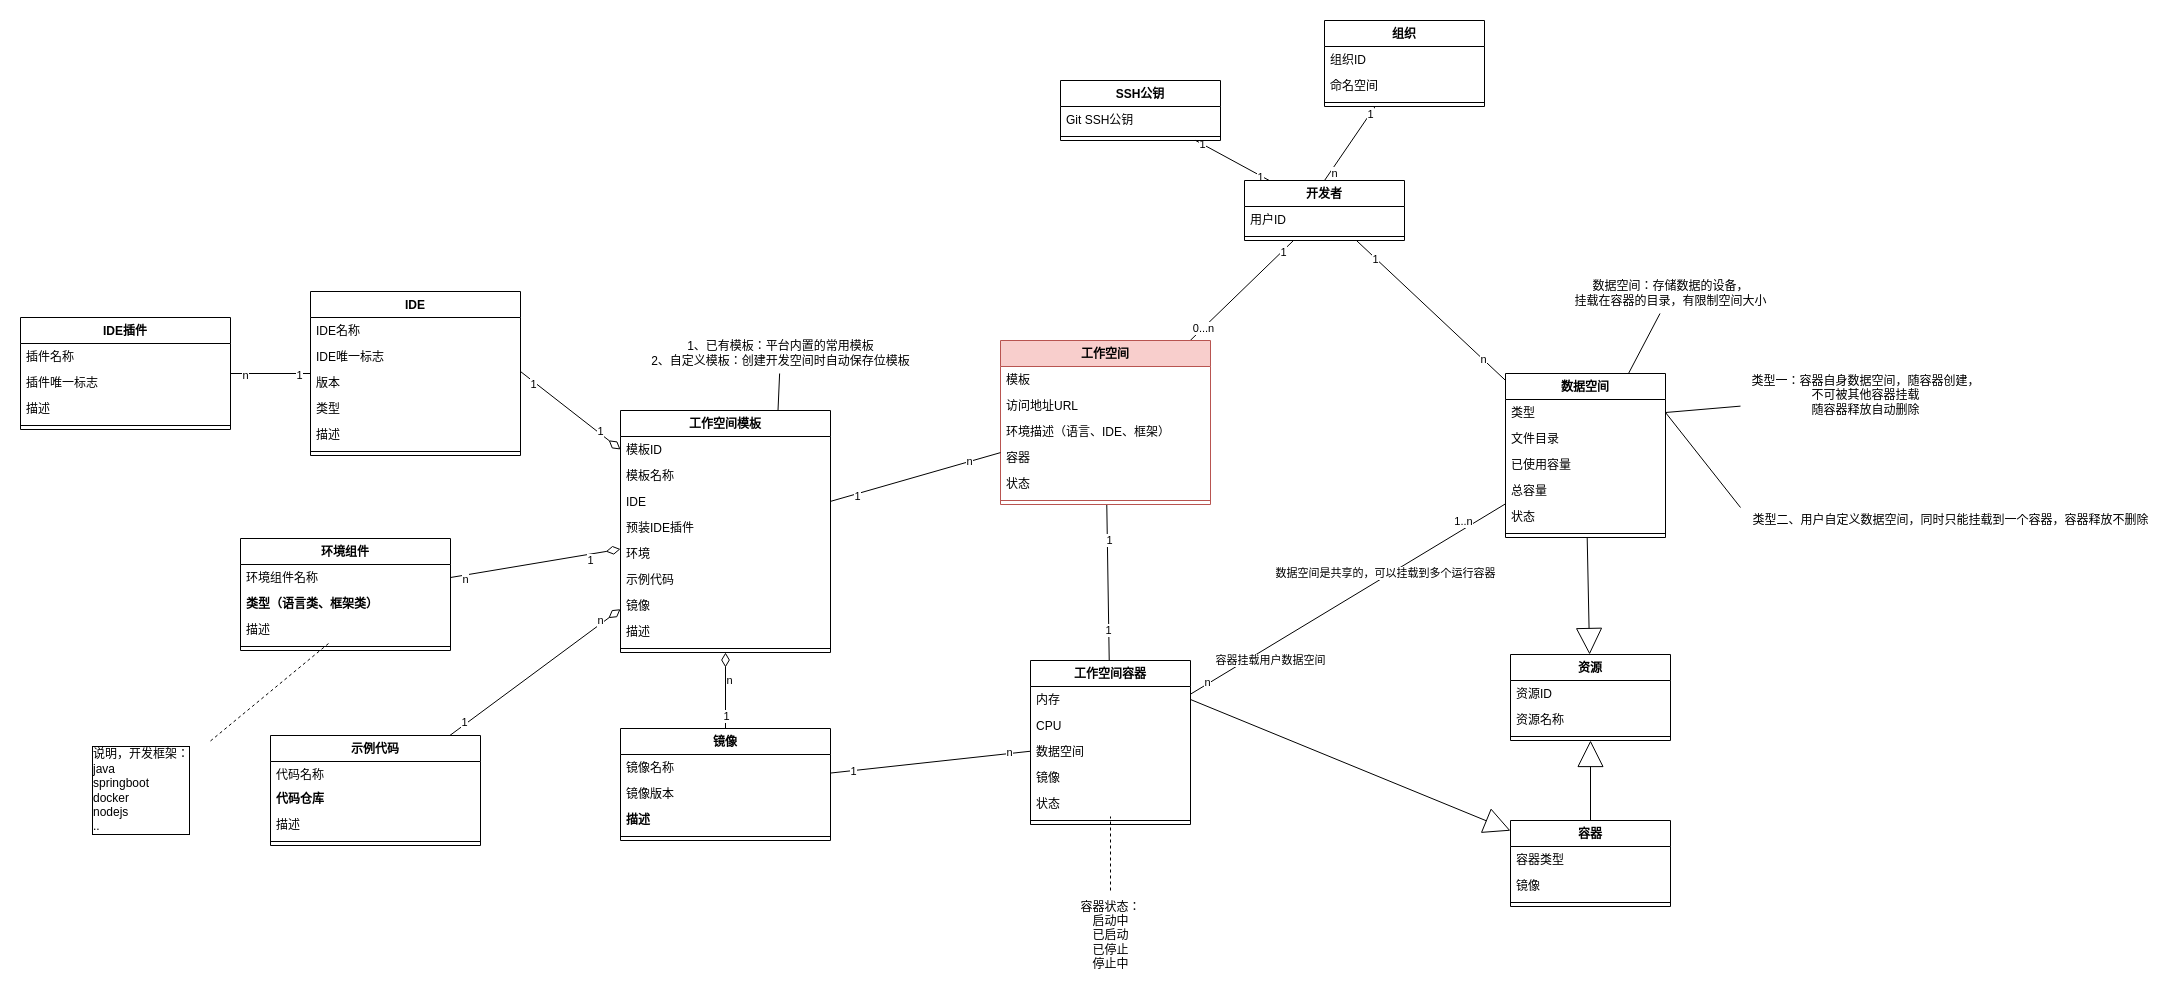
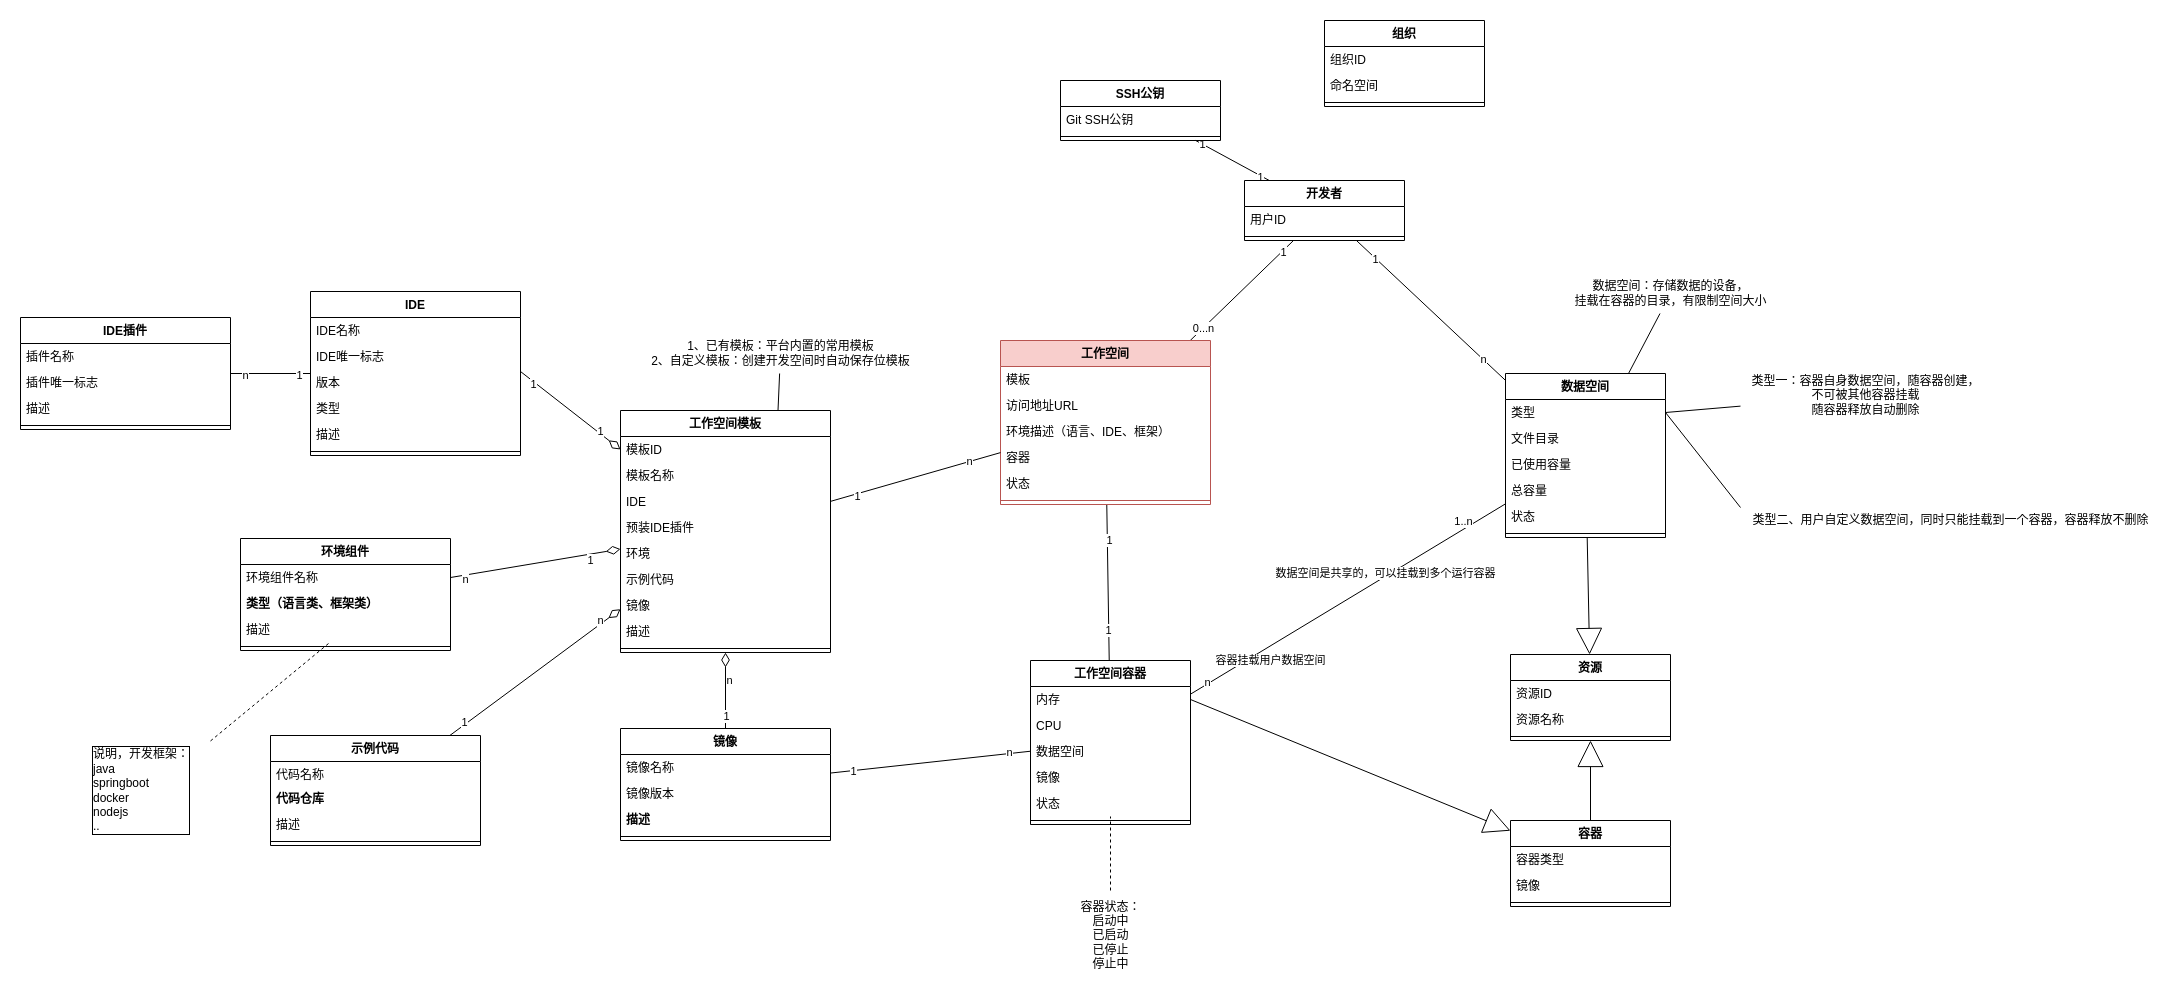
edge "组织" -- "开发者": removed, labels "1", "n"
